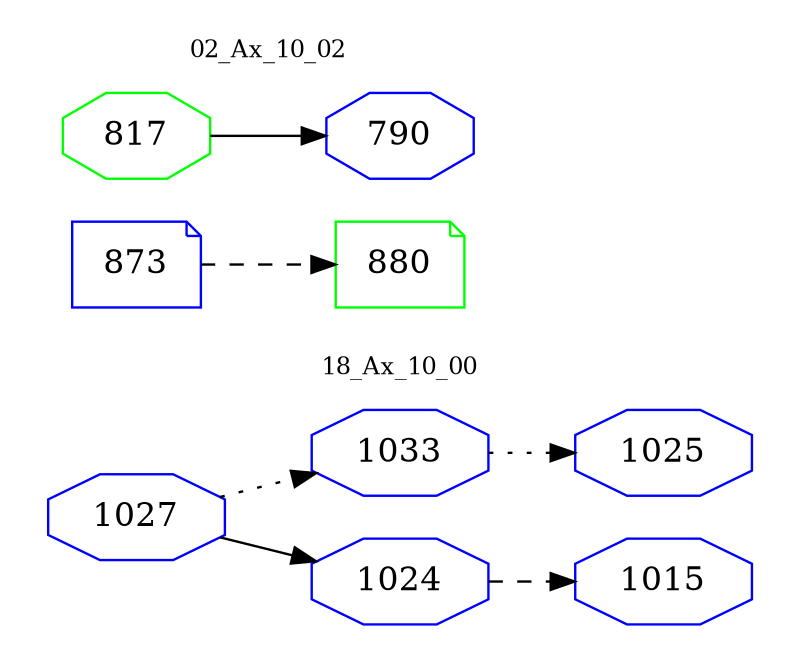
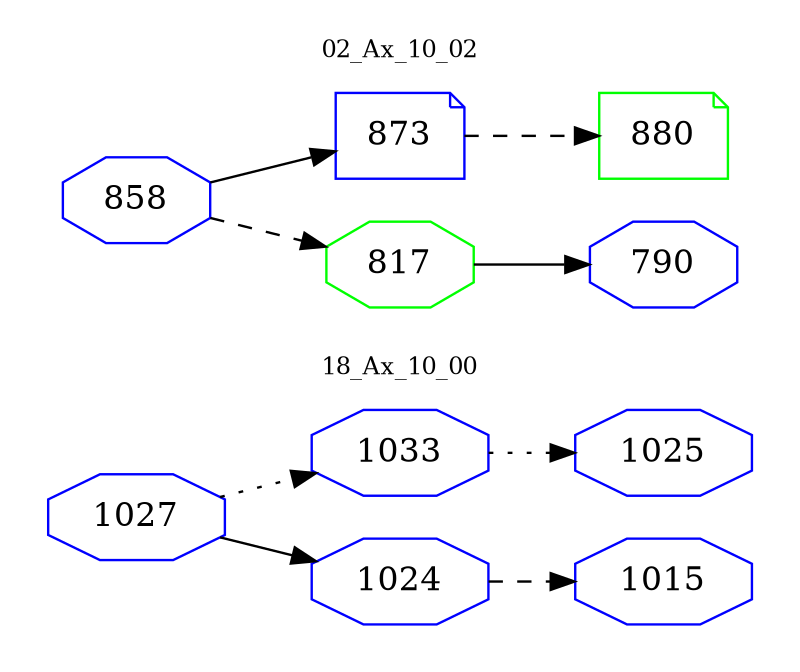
node "858": added
